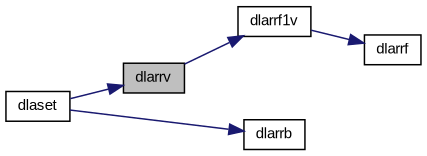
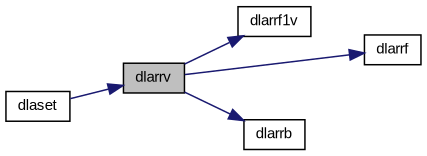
edge "dlarrf1v" -> "dlarrf": now "dlarrv" -> "dlarrf"
edge "dlaset" -> "dlarrb": now "dlarrv" -> "dlarrb"
